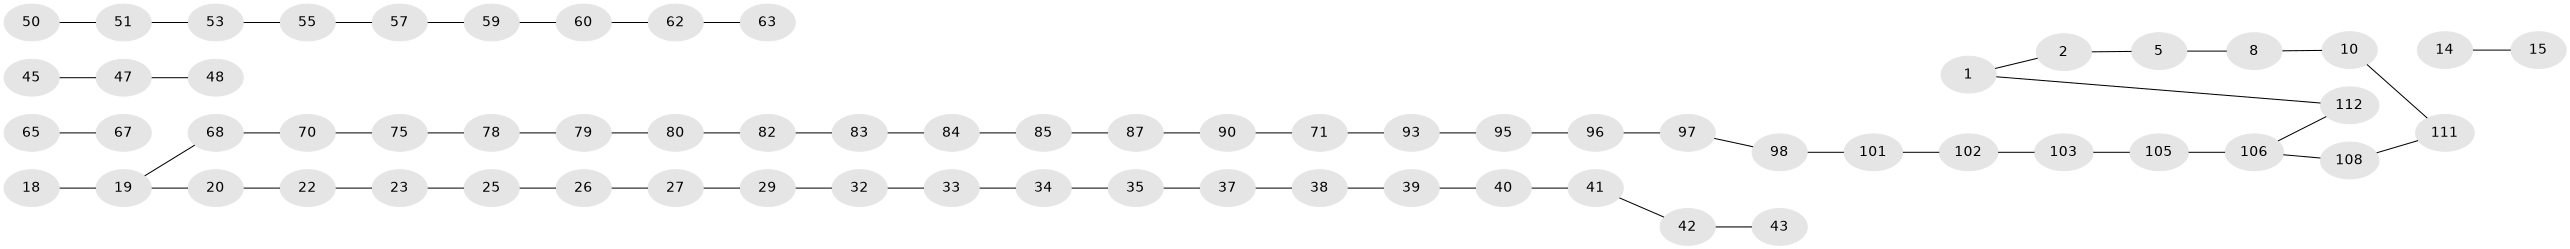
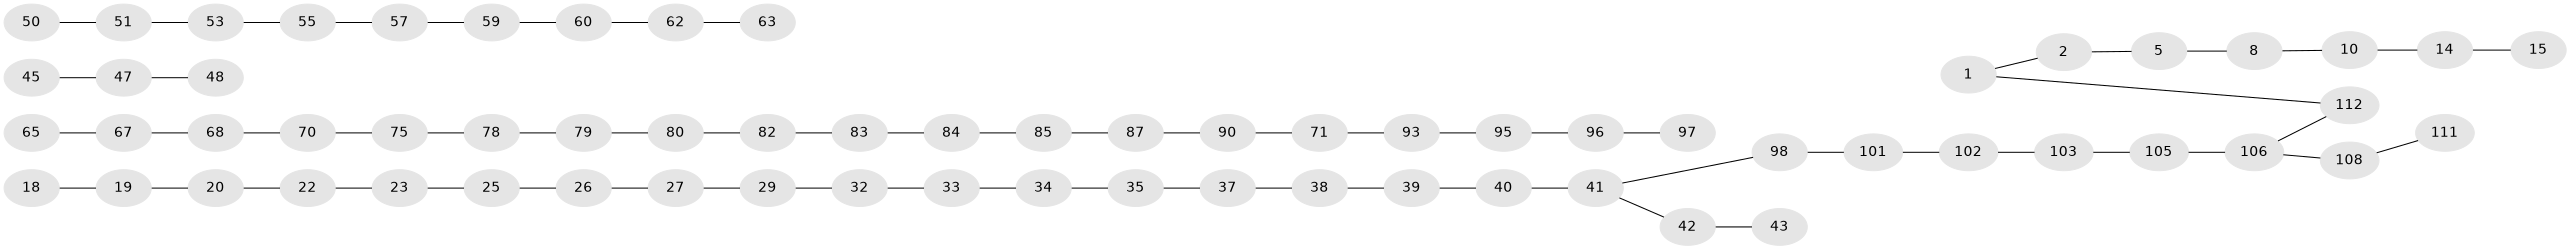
edge "10" -- "111": now "10" -- "14"
edge "97" -- "98": now "41" -- "98"
edge "68" -- "19": now "68" -- "67"
